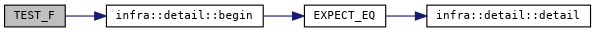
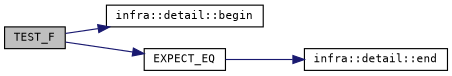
edge "infra::detail::begin" -> "EXPECT_EQ": now "TEST_F" -> "EXPECT_EQ"
node "infra::detail::detail": label "infra::detail::detail" -> "infra::detail::end"
